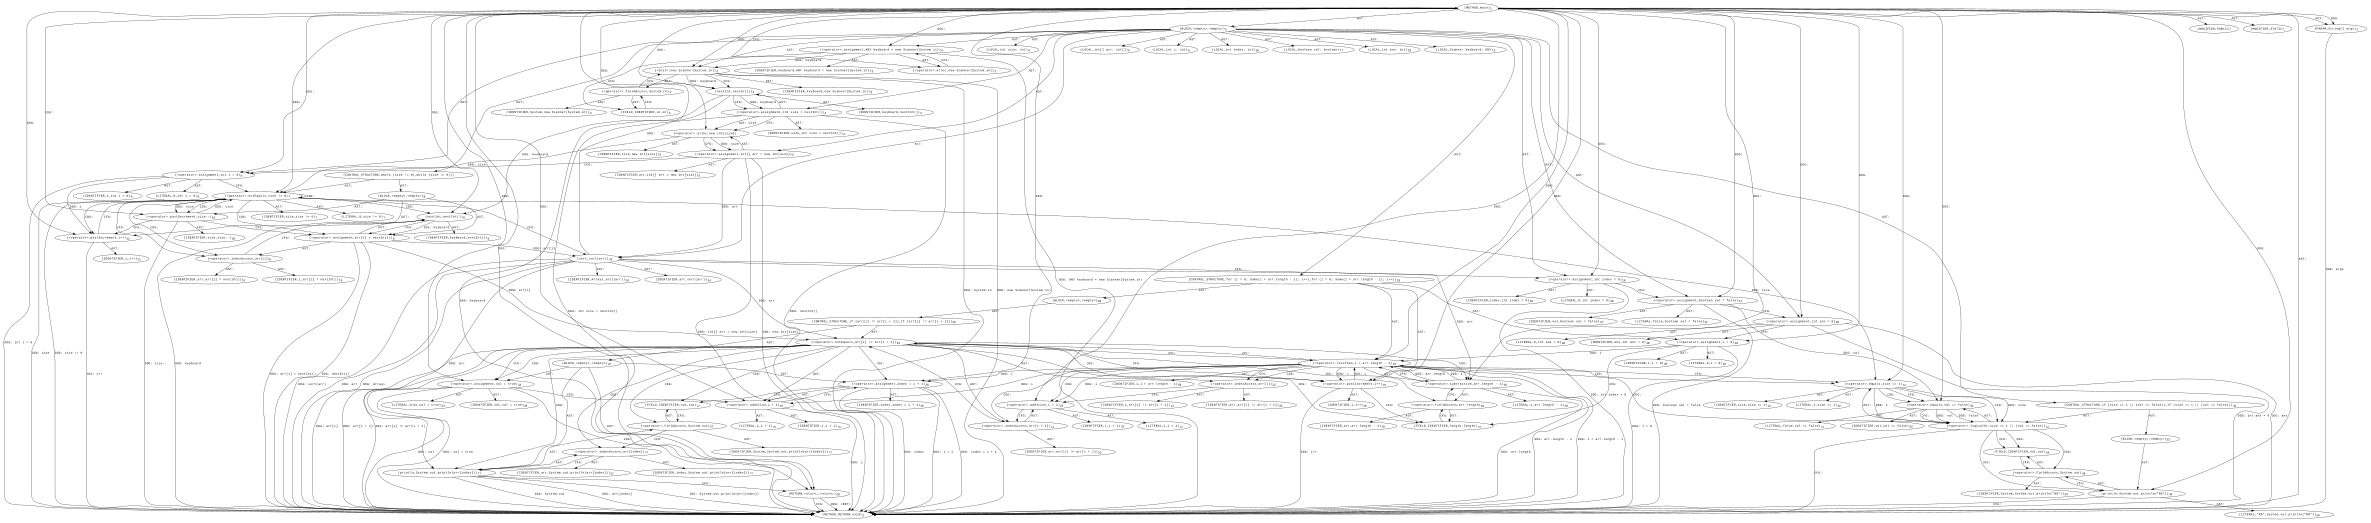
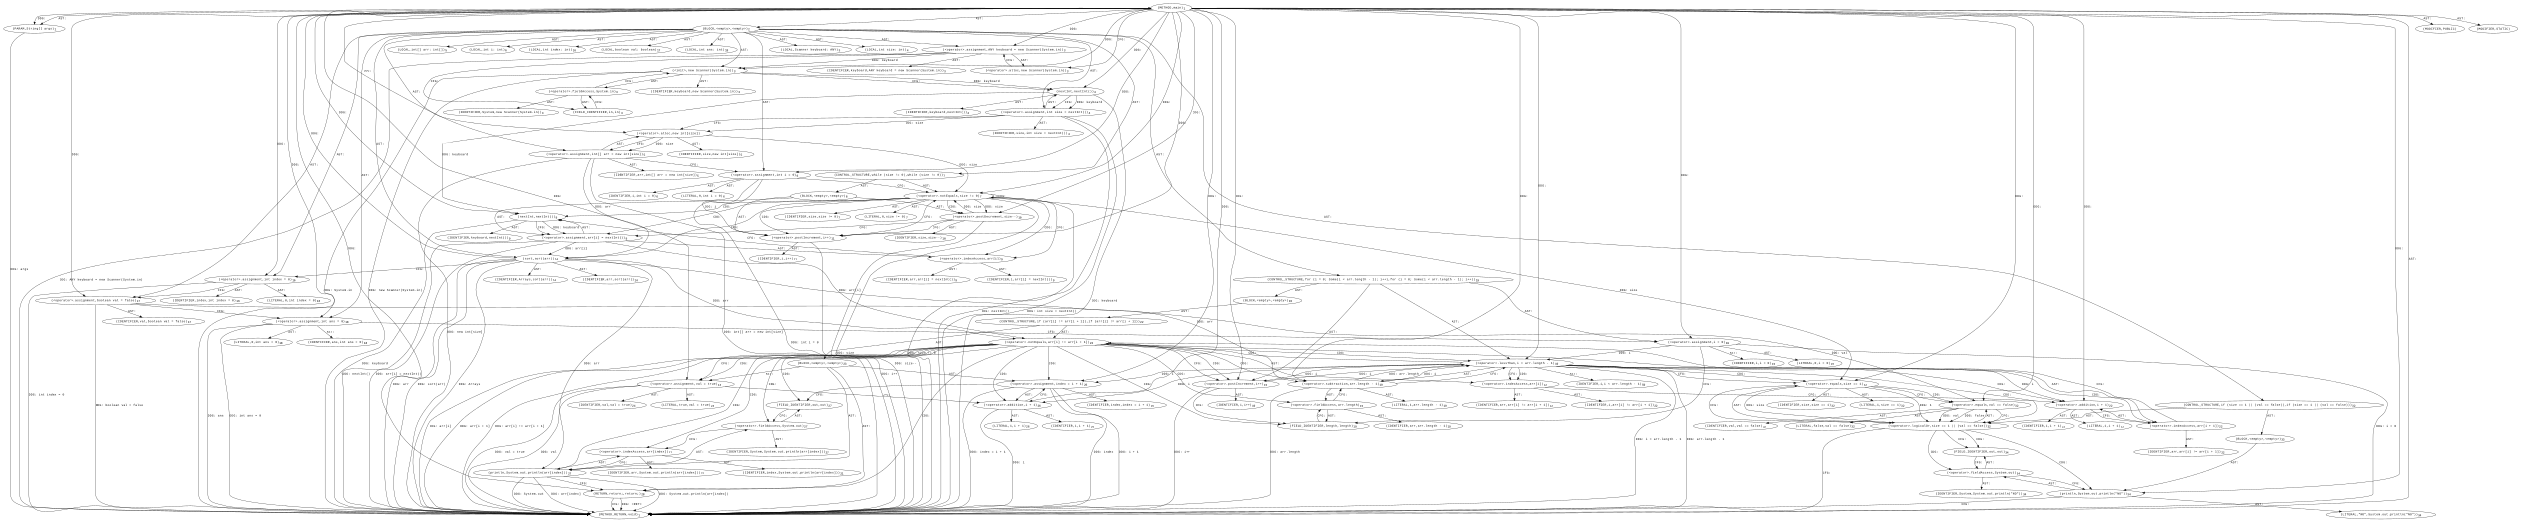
node "(LITERAL,false,boolean val = false)": removed
edge "(<operator>.assignment,val = true)" -> "(RETURN,return;,return;)": now "(<operator>.notEquals,arr[i] != arr[i + 1])" -> "(RETURN,return;,return;)"
